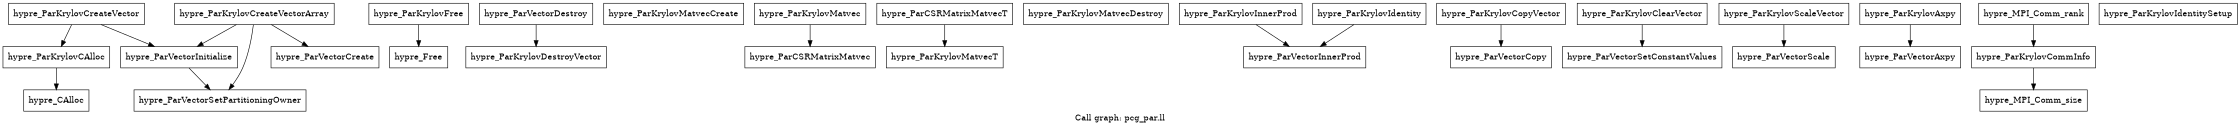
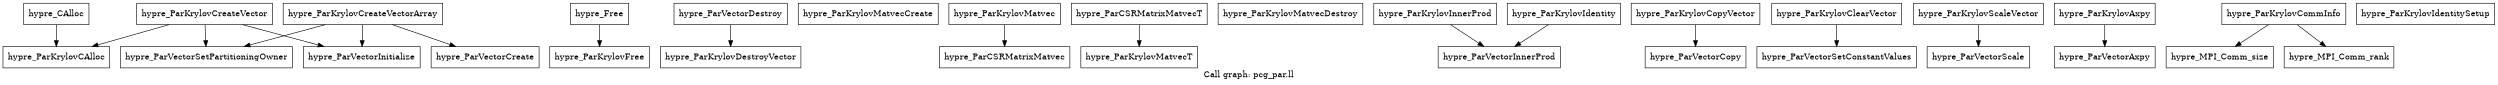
edge "hypre_ParKrylovFree" -> "hypre_Free": reversed
edge "hypre_MPI_Comm_rank" -> "hypre_ParKrylovCommInfo": reversed
edge "hypre_ParKrylovCAlloc" -> "hypre_CAlloc": reversed
edge "hypre_ParVectorInitialize" -> "hypre_ParVectorSetPartitioningOwner": now "hypre_ParKrylovCreateVector" -> "hypre_ParVectorSetPartitioningOwner"
